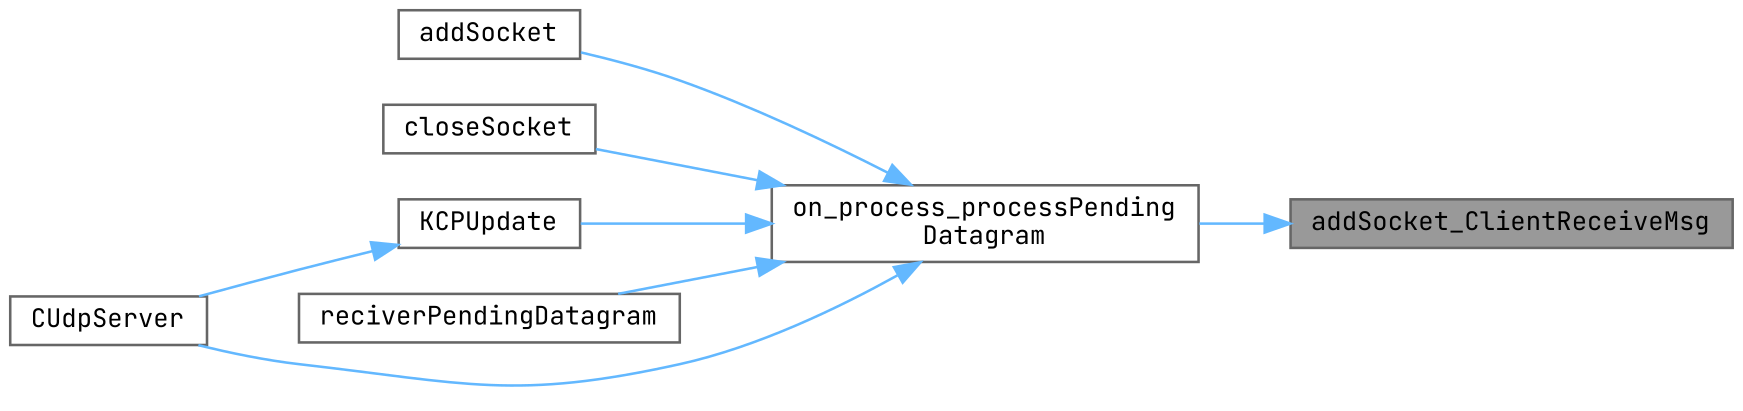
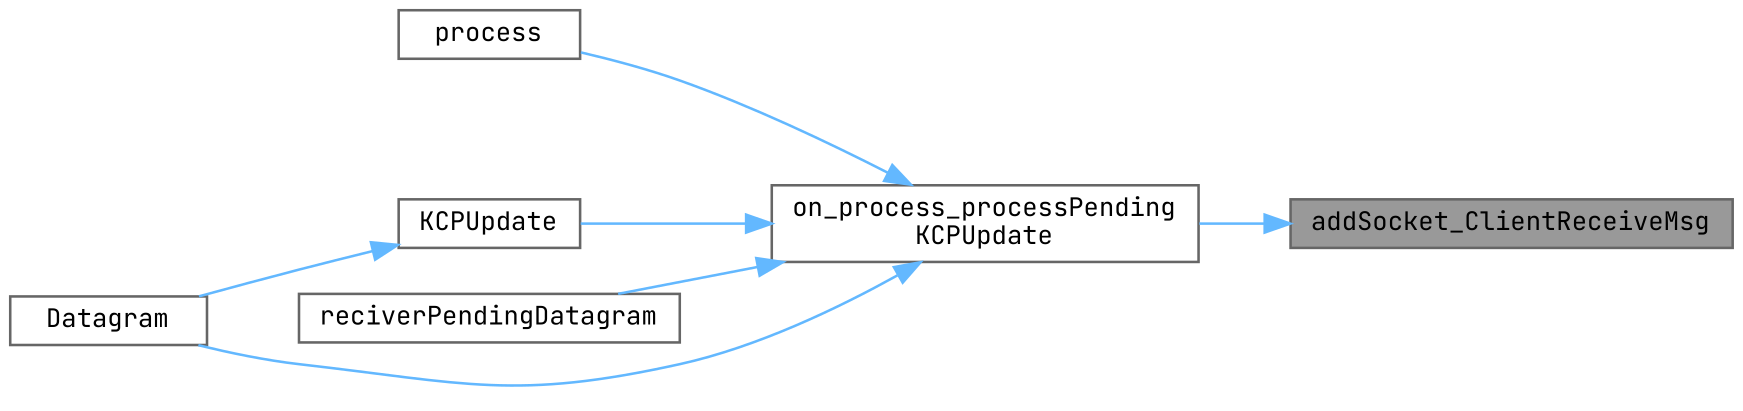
node "addSocket": label "addSocket" -> "process"
node "closeSocket": removed
node "on_process_processPending Datagram": label "on_process_processPending Datagram" -> "on_process_processPending KCPUpdate"
node "CUdpServer": label "CUdpServer" -> "Datagram"
